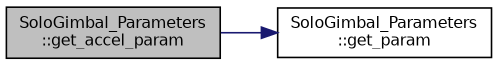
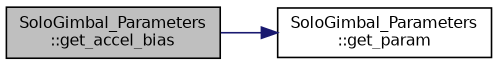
node "SoloGimbal_Parameters ::get_accel_param": label "SoloGimbal_Parameters ::get_accel_param" -> "SoloGimbal_Parameters ::get_accel_bias"
